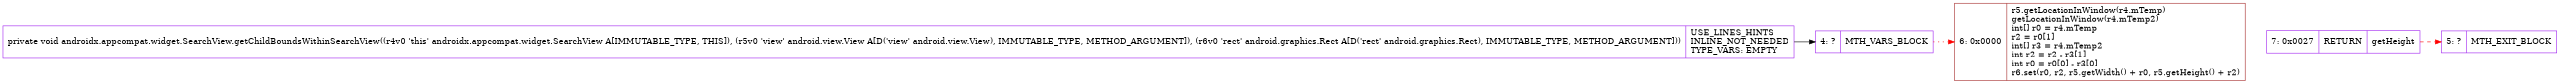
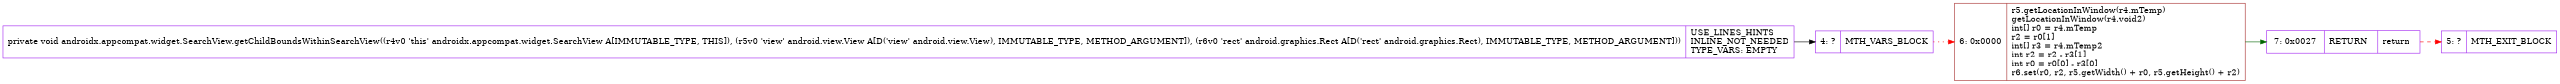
node "6: 0x0000": text "getLocationInWindow(r4.mTemp2)" -> "getLocationInWindow(r4.void2)"
edge "6: 0x0000" -> "7: 0x0027": added
node "7: 0x0027": text "getHeight" -> "return"
